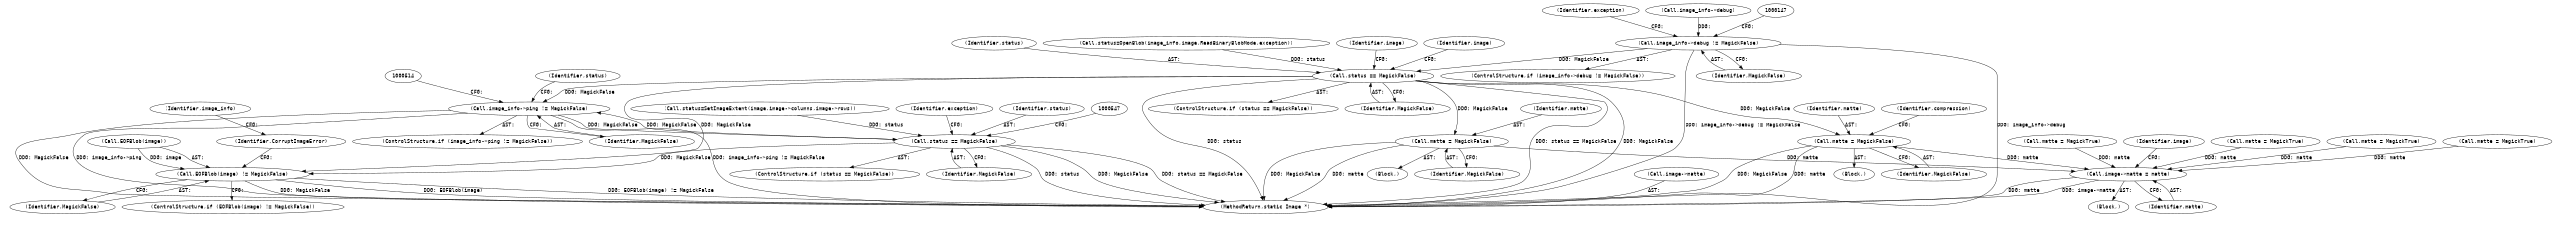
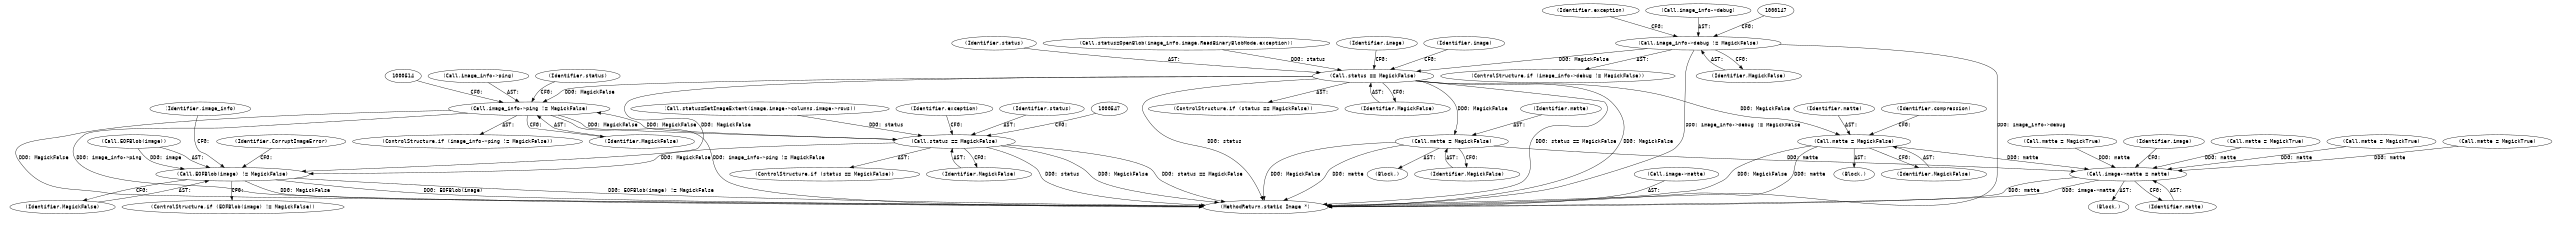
edge "(Call,image_info->debug)" -> "(Call,image_info->debug != MagickFalse)": label "DDG: " -> "AST: "
node "(Call,image_info->ping)": added
edge "(Identifier,image_info)" -> "(Identifier,CorruptImageError)": now "(Identifier,image_info)" -> "(Call,EOFBlob(image) != MagickFalse)"
